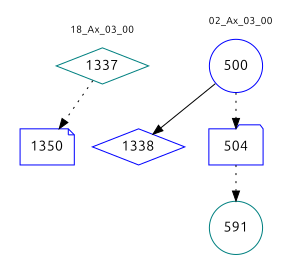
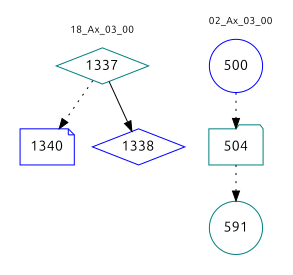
edge "500" -> "1338": now "1337" -> "1338"
node "1350": label "1350" -> "1340"
node "504": color blue -> teal
